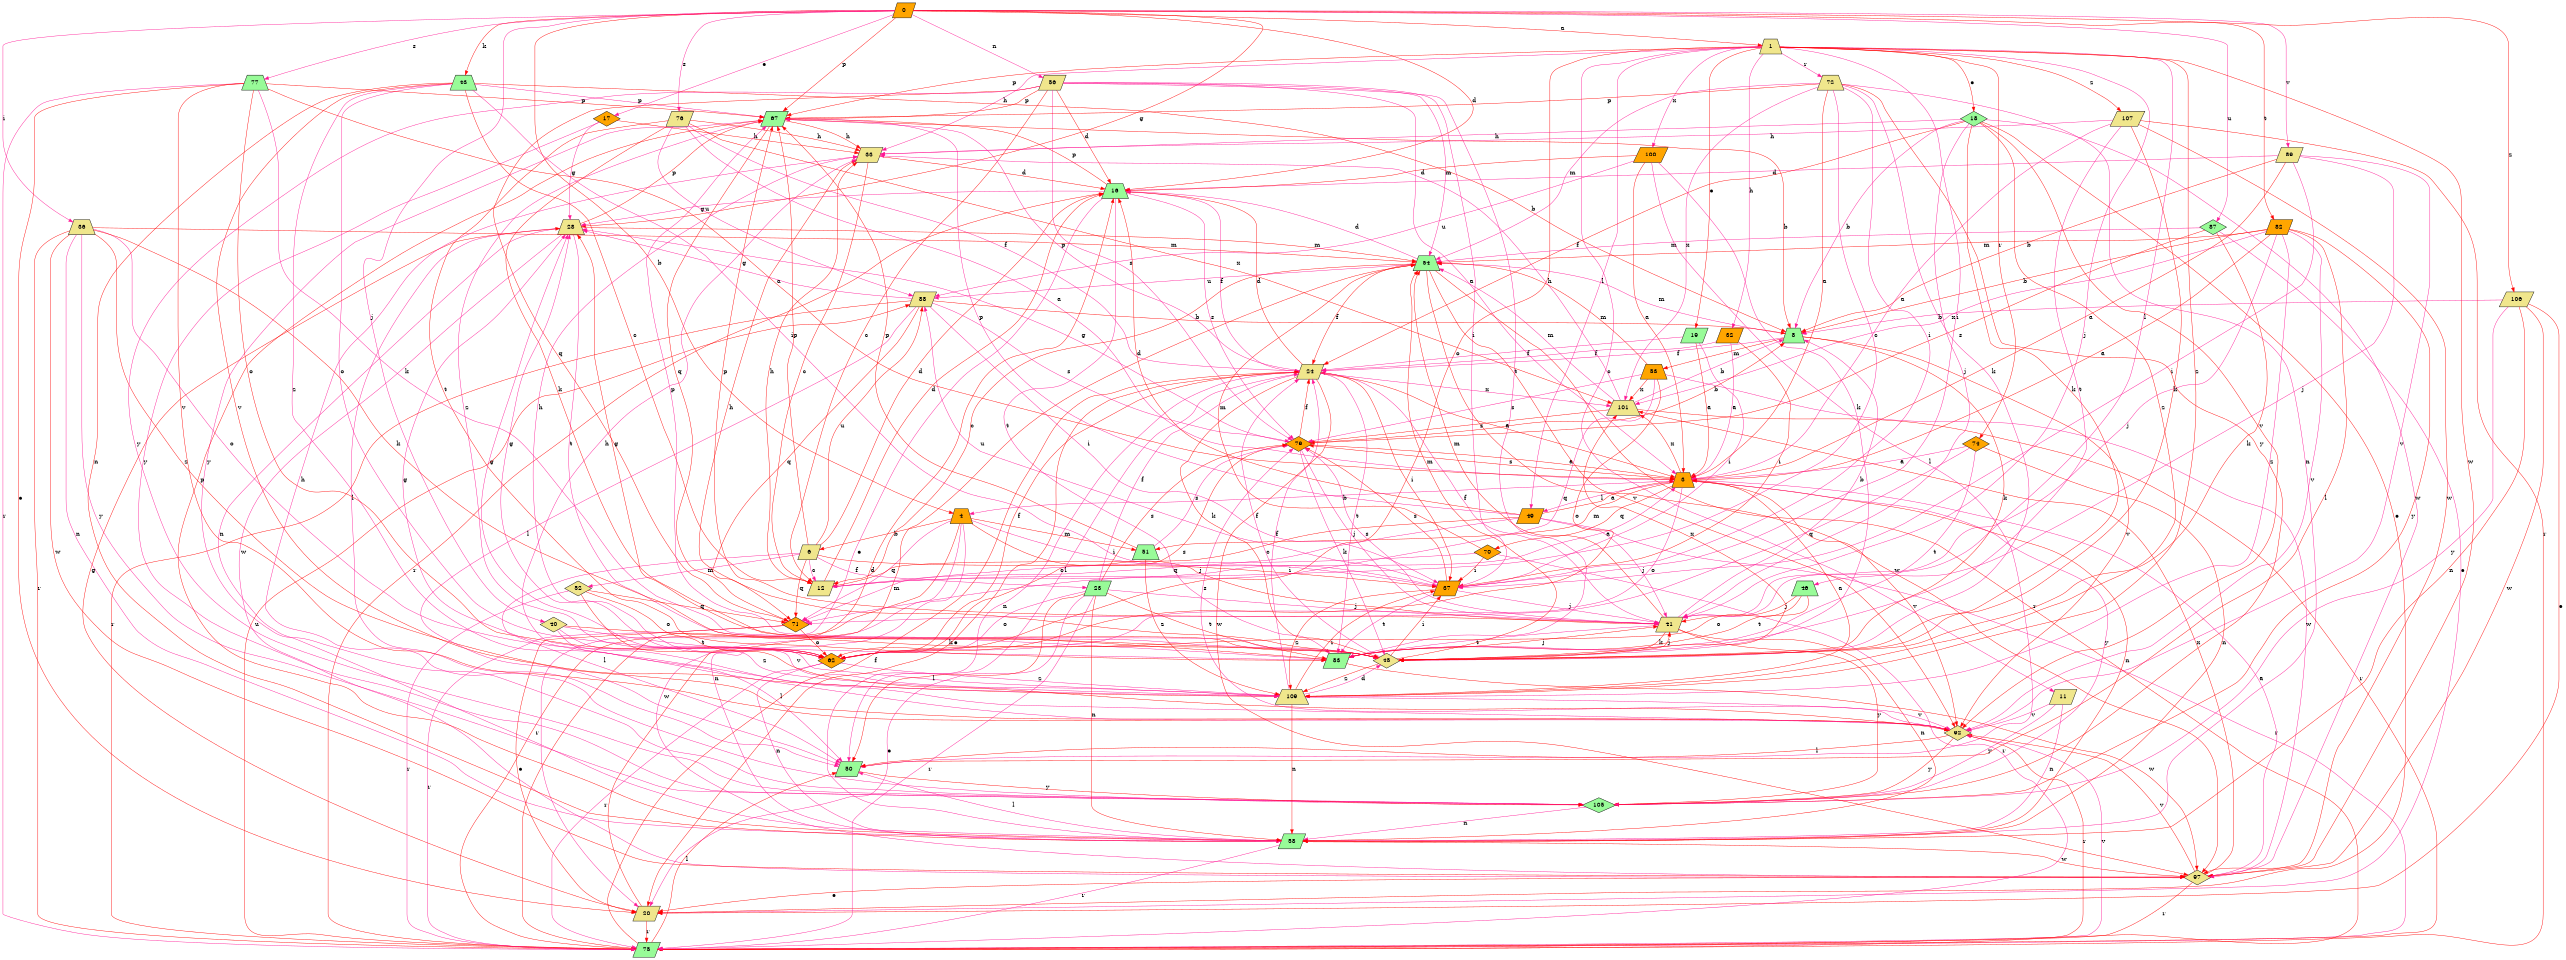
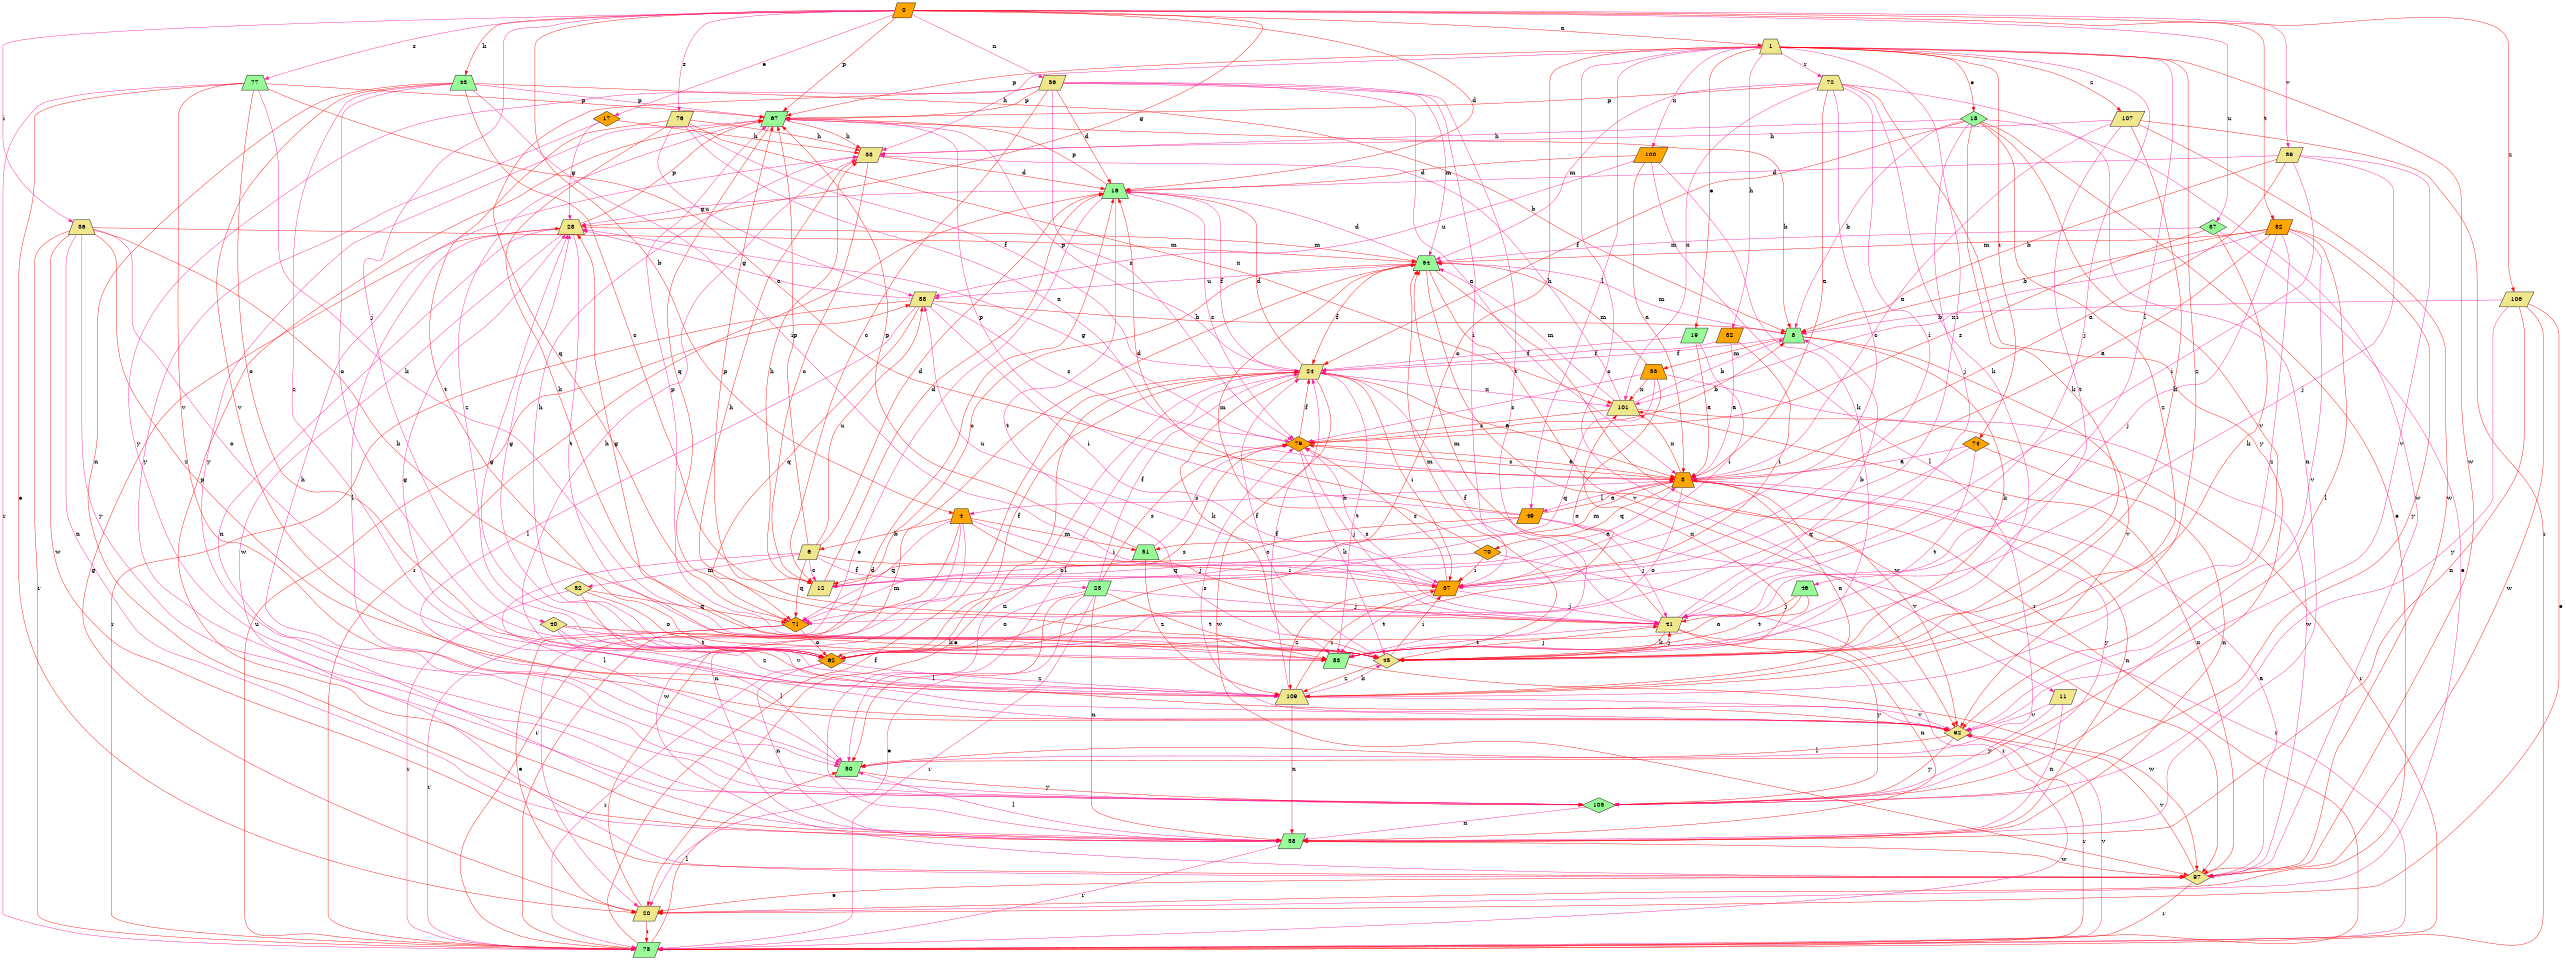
edge "109" -> "45": label "d" -> "k"
